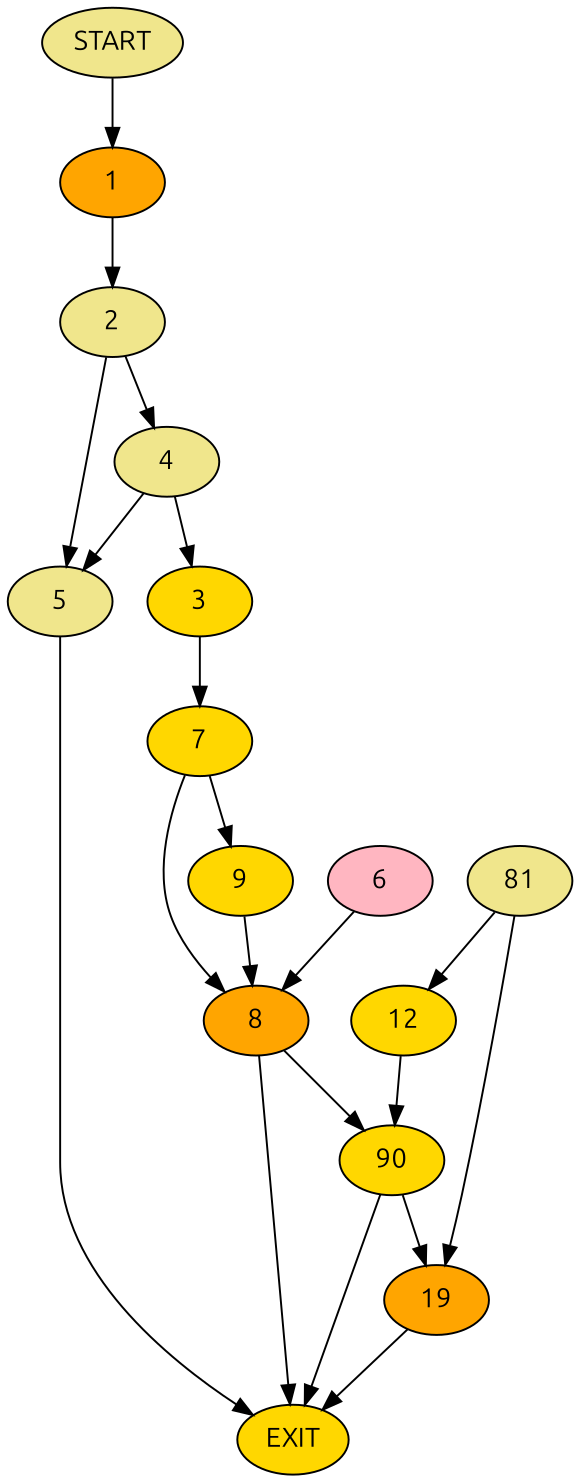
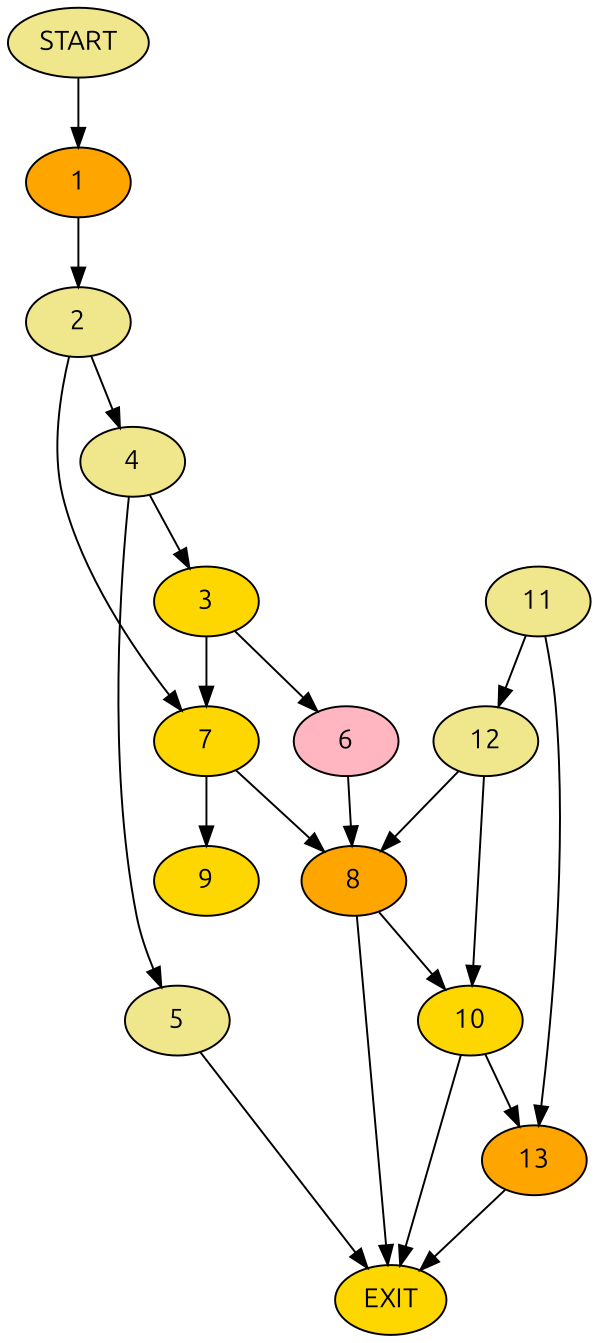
edge "2" -> "5": now "2" -> "7"
edge "3" -> "6": added
node "81": label "81" -> "11"
edge "9" -> "8": now "12" -> "8"
node "12": fillcolor gold -> khaki
node "90": label "90" -> "10"
node "19": label "19" -> "13"
